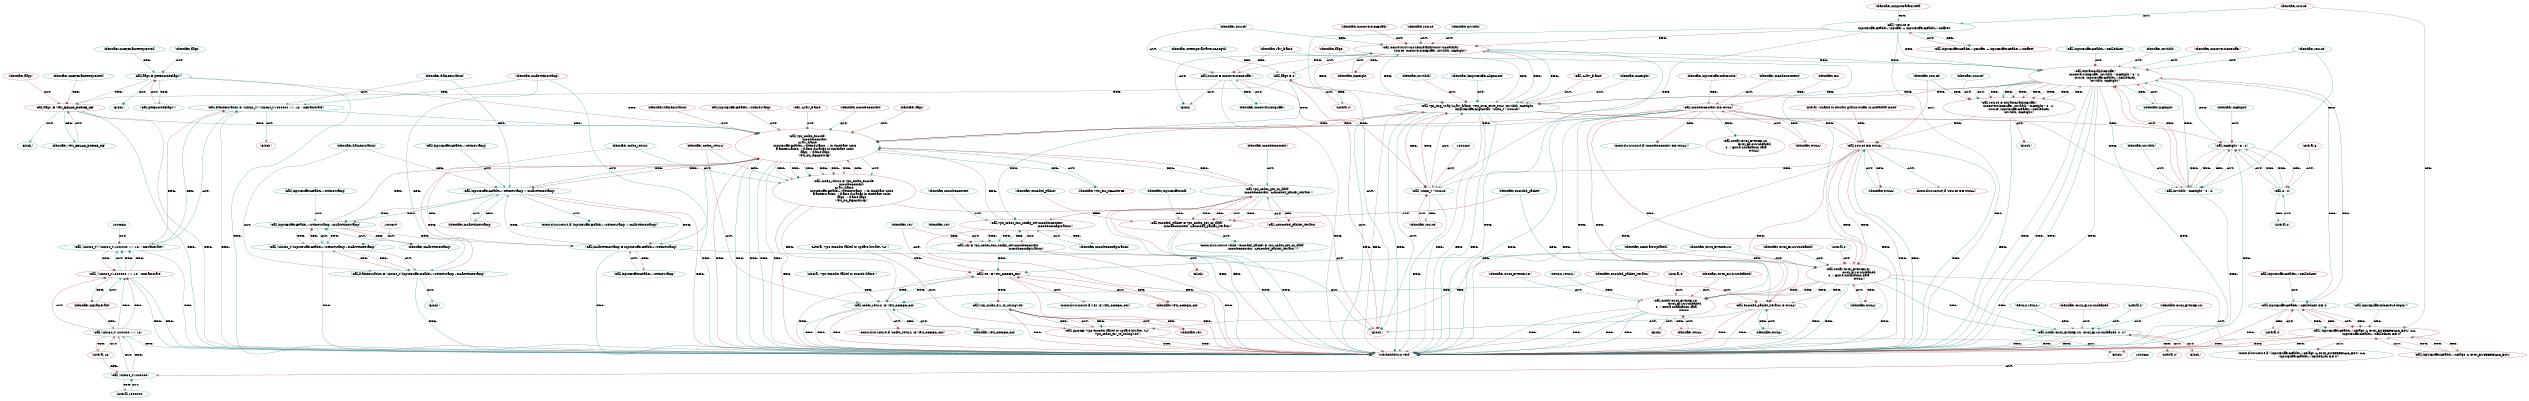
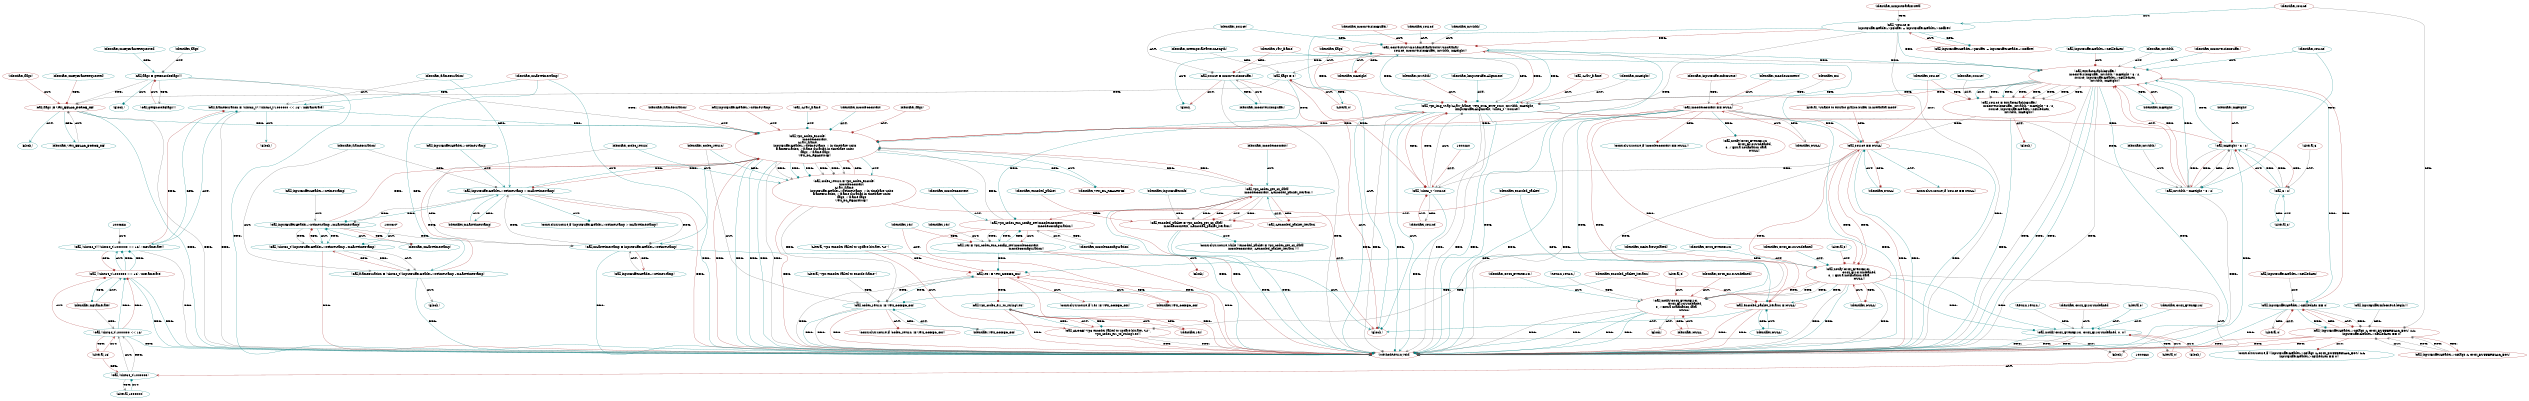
edge "(Call,inputBufferHeader->nFilledLen == 0)" -> "(MethodReturn,void)": color brown -> teal
